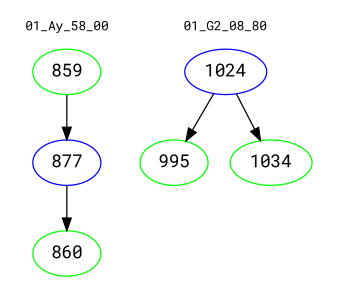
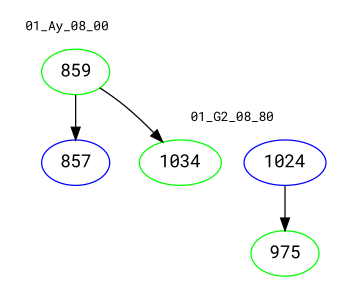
cluster "01_Ay_58_00": label "01_Ay_58_00" -> "01_Ay_08_00"
edge "1024" -> "1034": now "859" -> "1034"
node "877": label "877" -> "857"
node "995": label "995" -> "975"
node "860": removed
